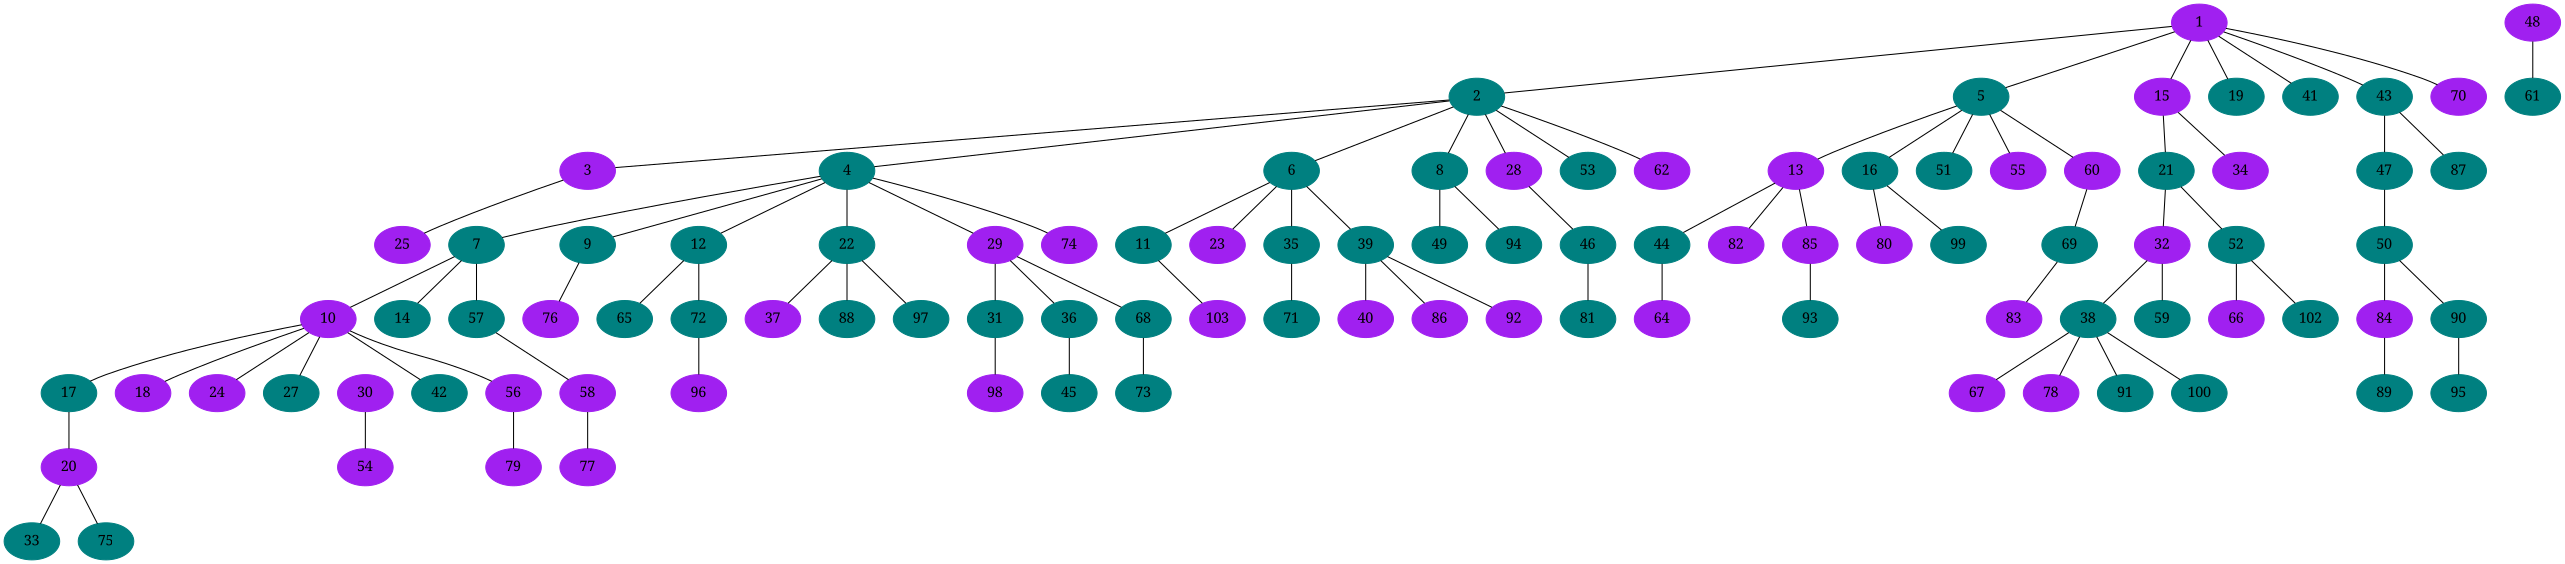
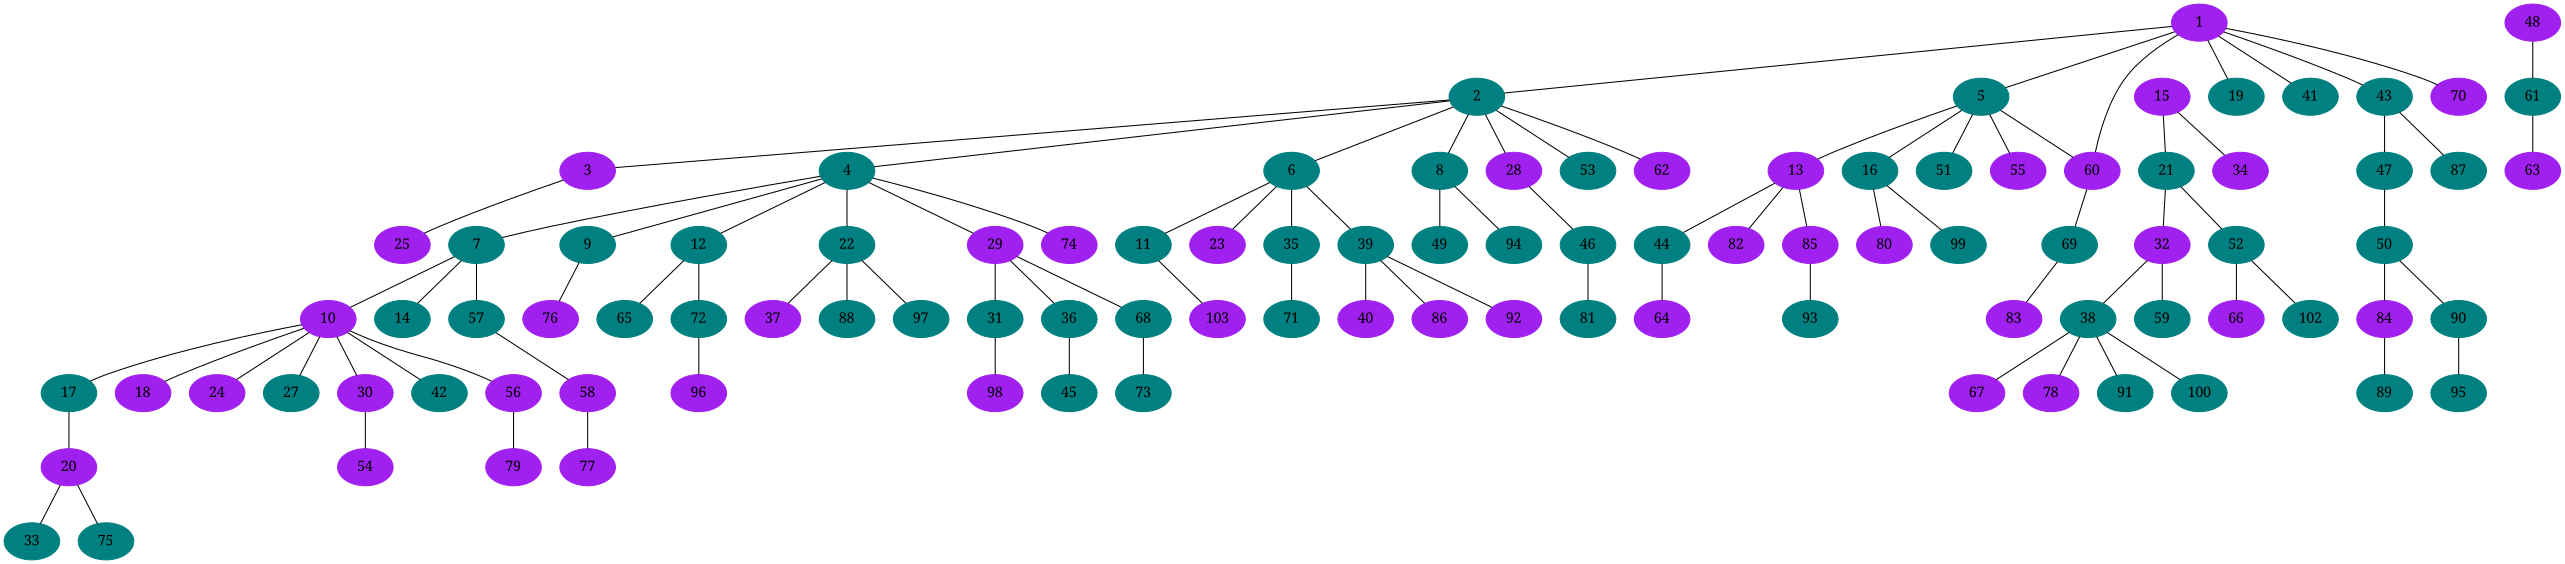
edge "1" -- "15": now "1" -- "60"
node "63": added
edge "10" -- "30": added
